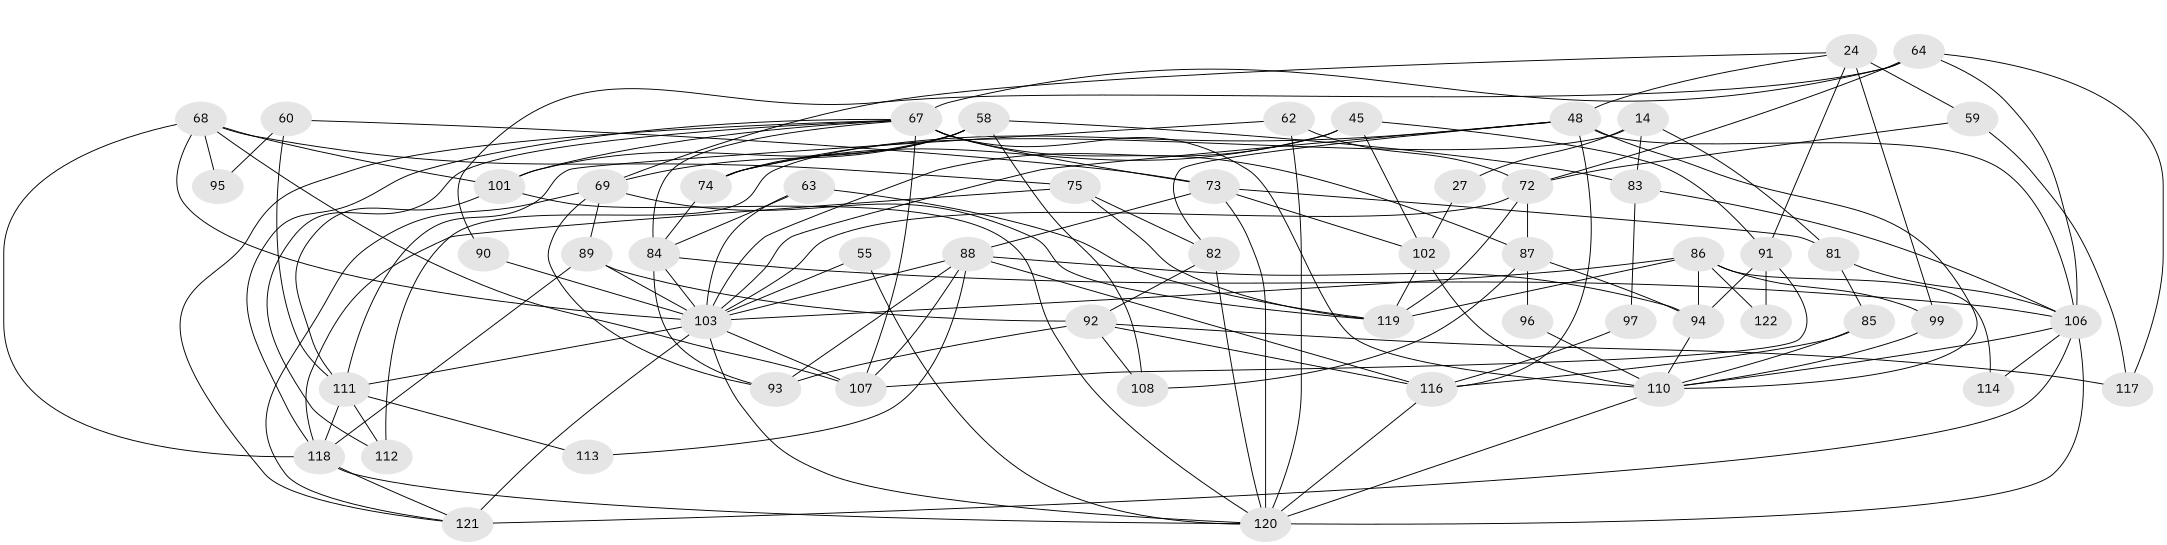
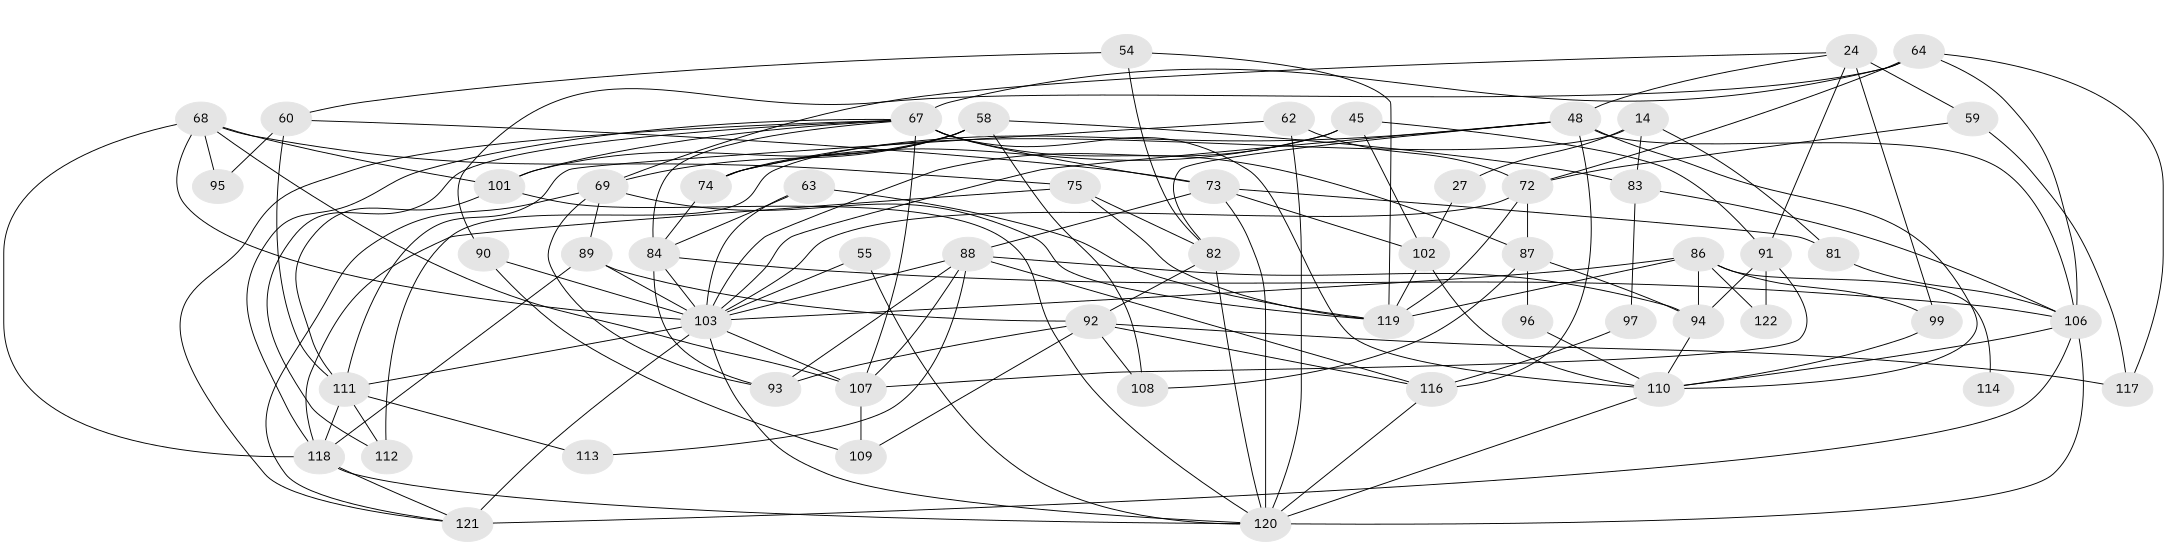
node "54": added
node "85": removed
edge "106" -- "114": removed
node "109": added
